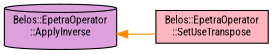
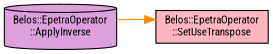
edge "Belos::EpetraOperator ::SetUseTranspose" -> "Belos::EpetraOperator ::ApplyInverse": reversed
